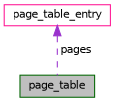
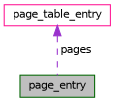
node "page_table": label "page_table" -> "page_entry"
